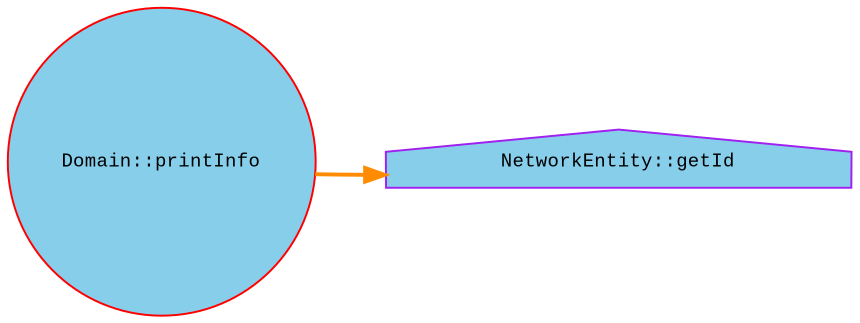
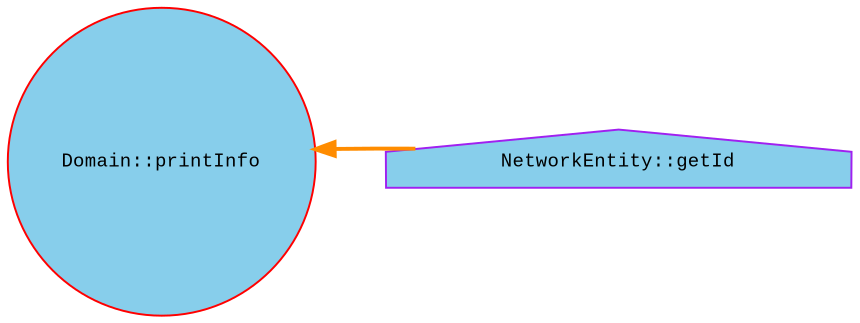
edge "Domain::printInfo" -> "NetworkEntity::getId": reversed
